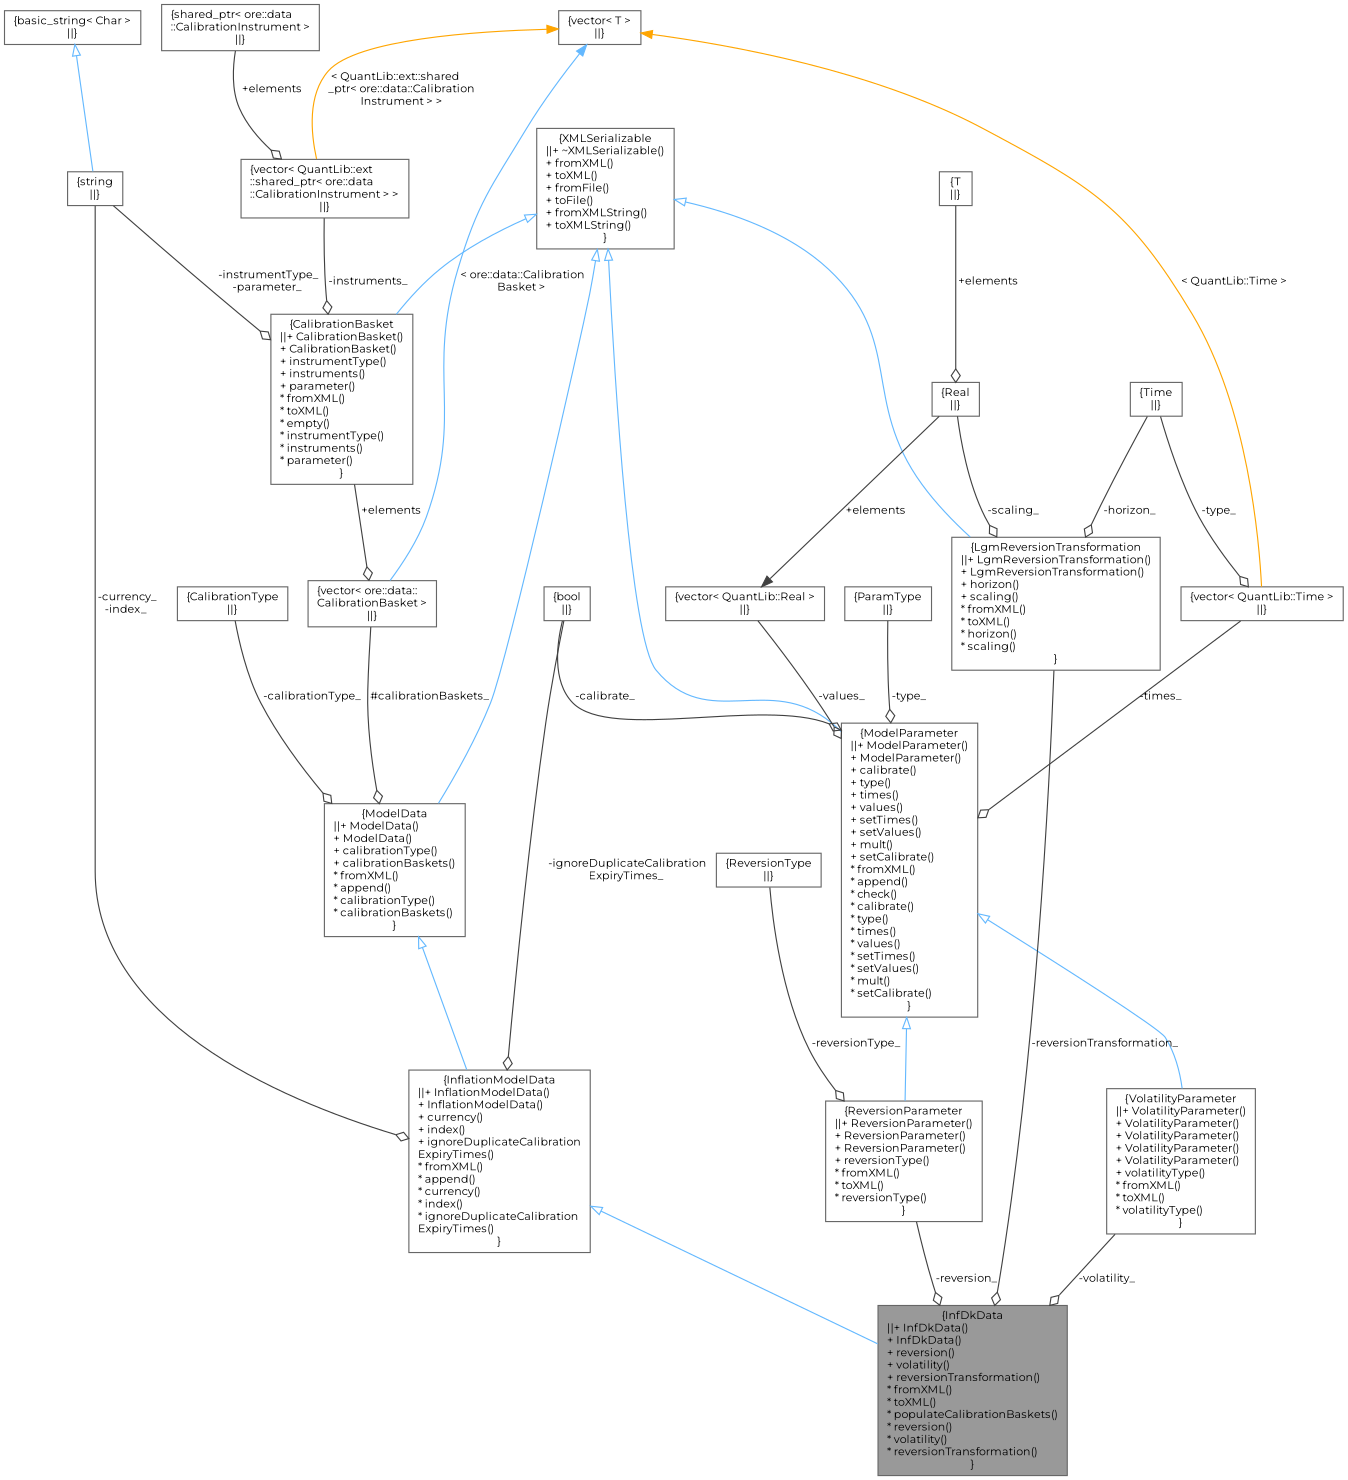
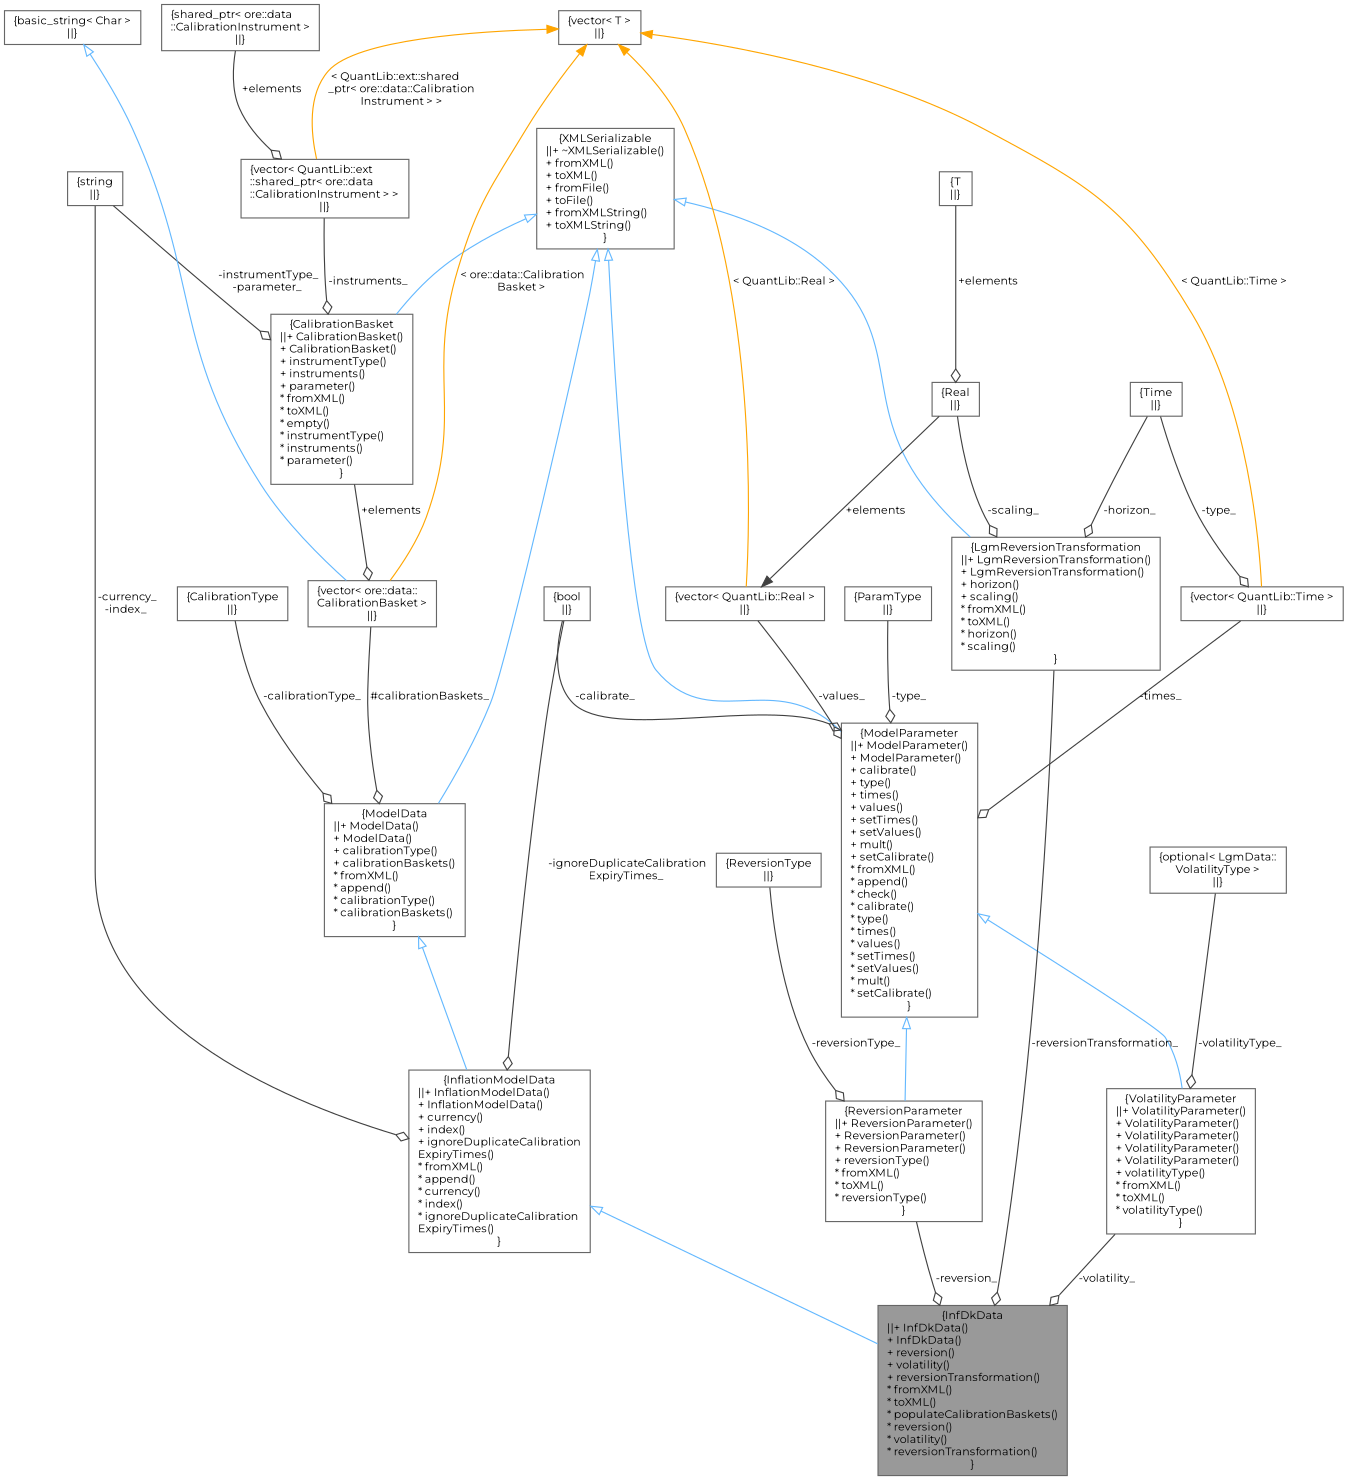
edge "{string ||}" -> "{basic_string< Char > ||}": now "{vector< ore::data:: CalibrationBasket > ||}" -> "{basic_string< Char > ||}"
edge "{vector< ore::data:: CalibrationBasket > ||}" -> "{vector< T > ||}": color steelblue1 -> orange
edge "{vector< QuantLib::Real > ||}" -> "{vector< T > ||}": added, label "< QuantLib::Real >"
node "{optional< LgmData:: VolatilityType > ||}": added
